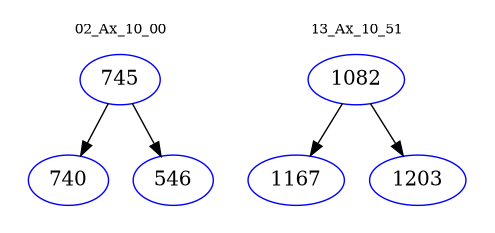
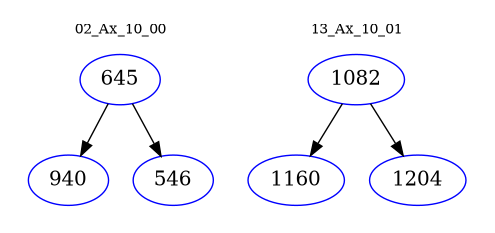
cluster "13_Ax_10_51": label "13_Ax_10_51" -> "13_Ax_10_01"
node "745": label "745" -> "645"
node "740": label "740" -> "940"
node "1167": label "1167" -> "1160"
node "1203": label "1203" -> "1204"
